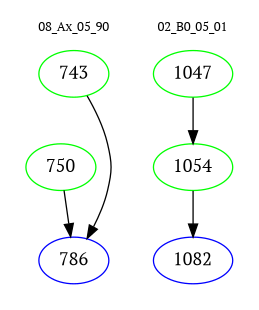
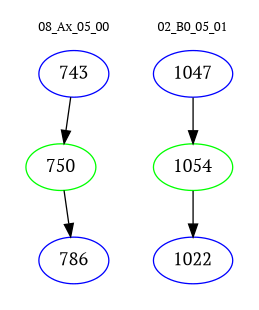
cluster "08_Ax_05_90": label "08_Ax_05_90" -> "08_Ax_05_00"
node "743": color green -> blue
node "1047": color green -> blue
edge "743" -> "786": now "743" -> "750"
node "1082": label "1082" -> "1022"
